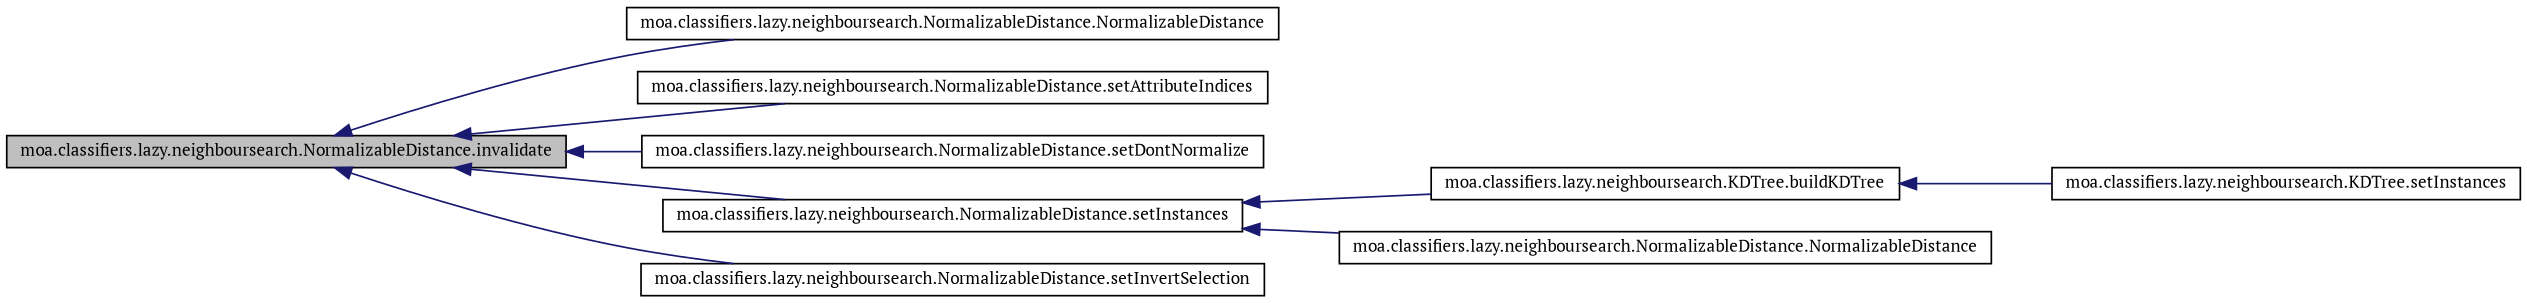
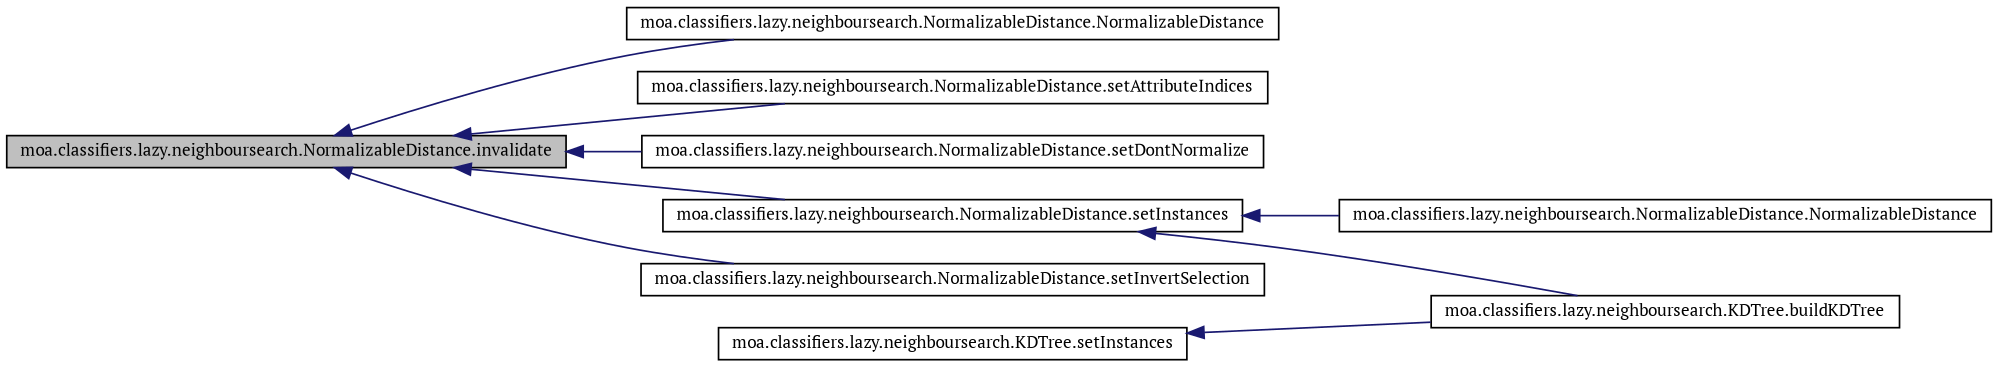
edge "moa.classifiers.lazy.neighboursearch.KDTree.setInstances" -> "moa.classifiers.lazy.neighboursearch.KDTree.buildKDTree": reversed
